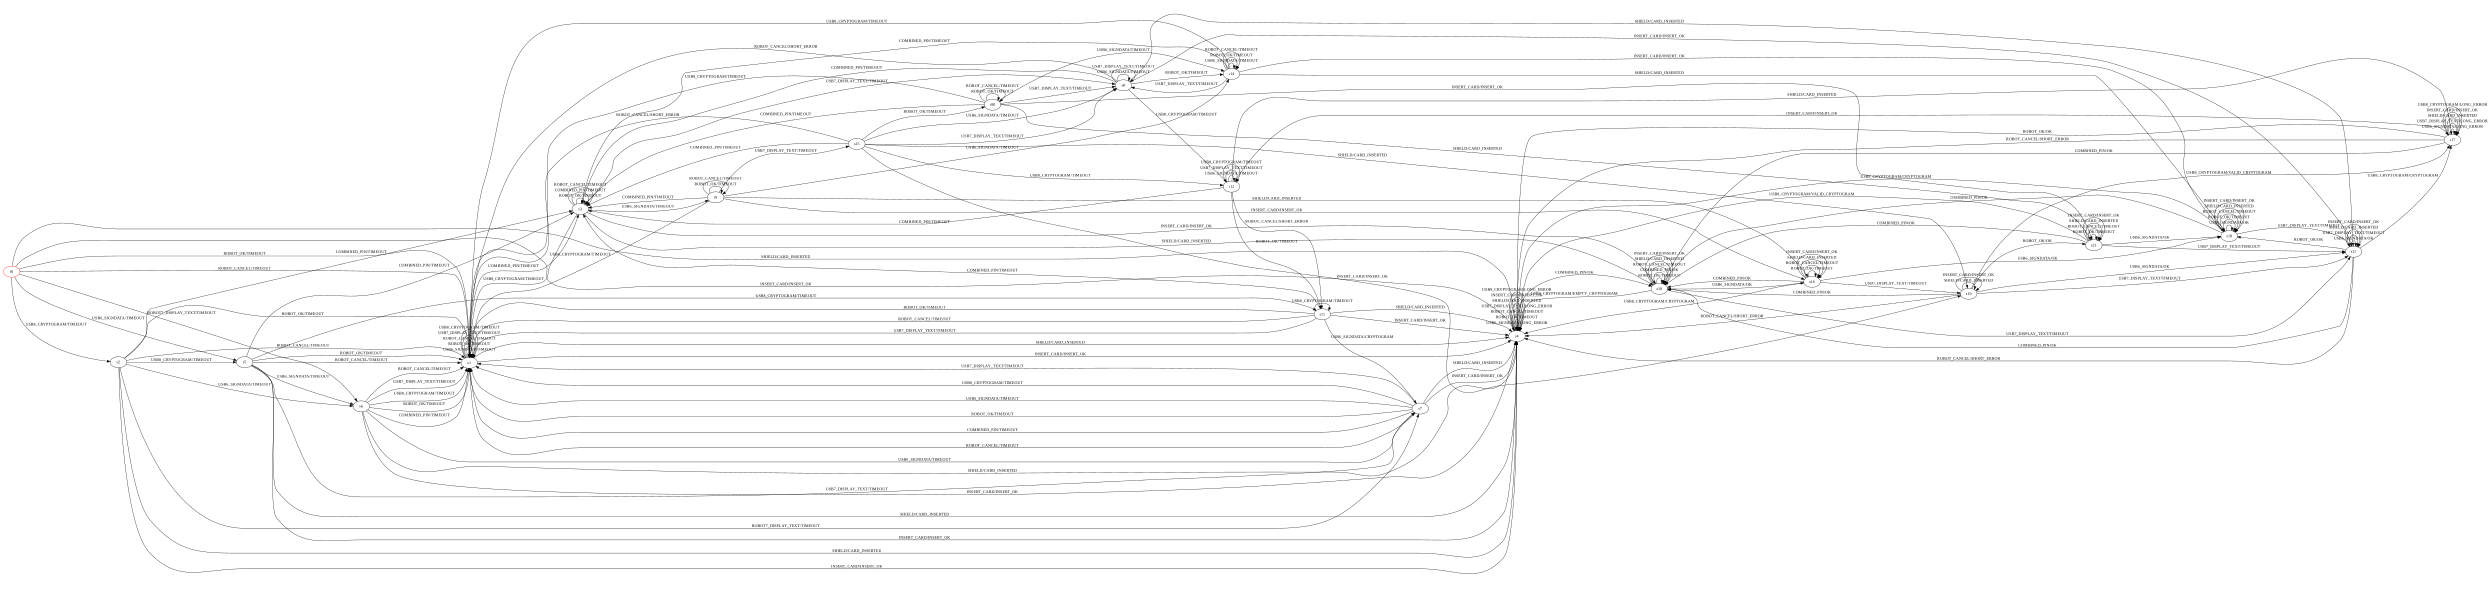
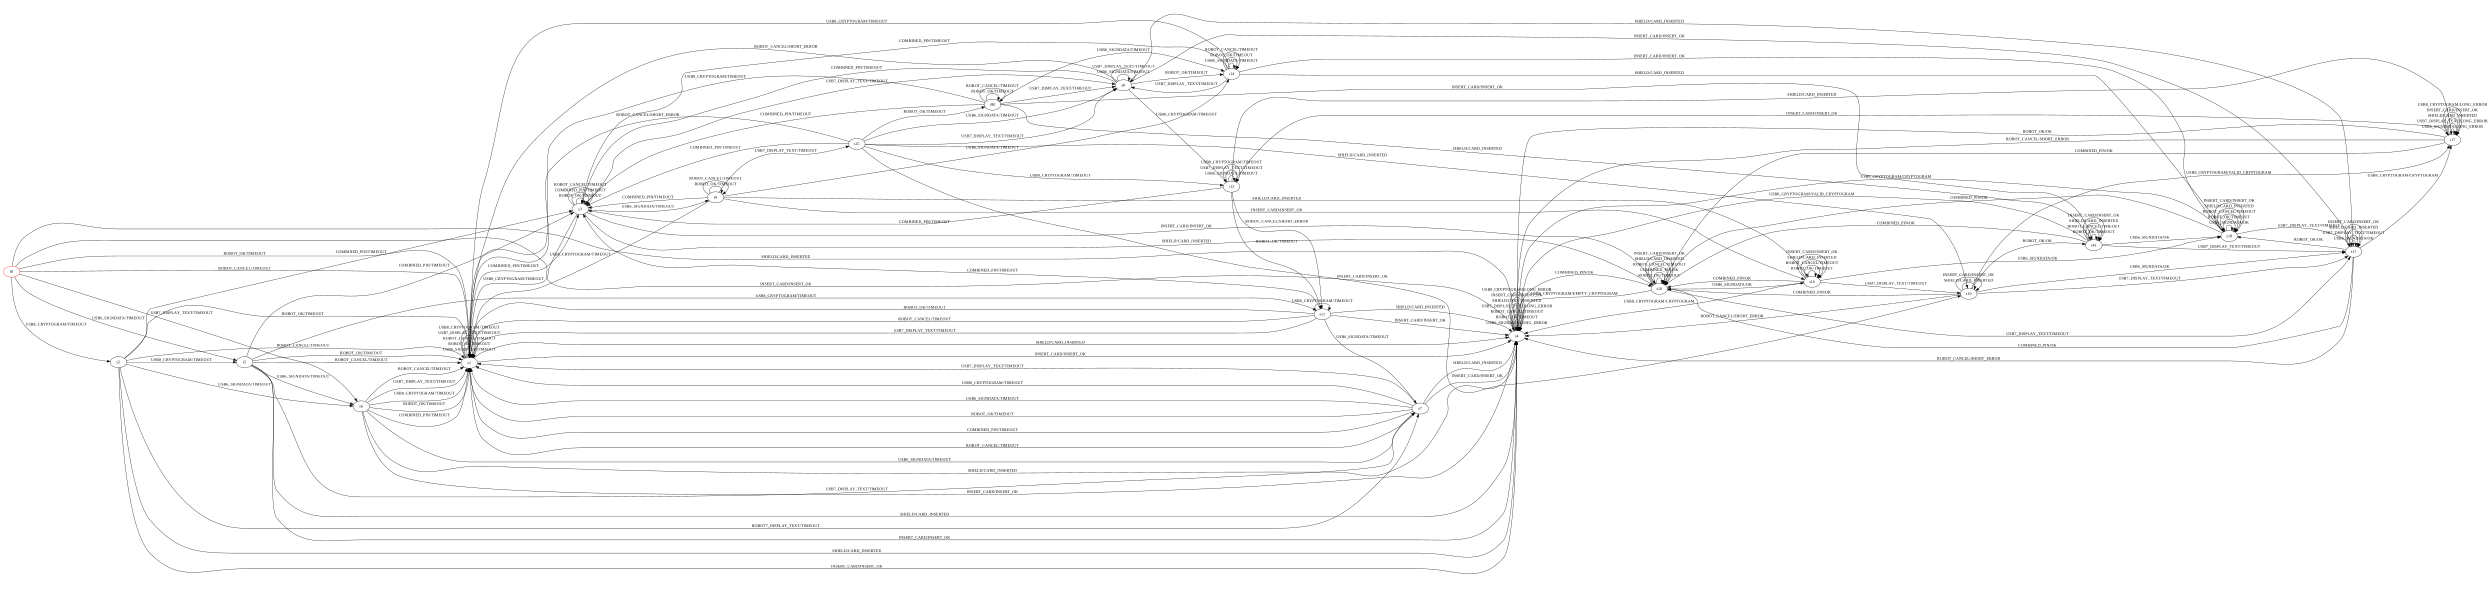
node "s21": label "s21" -> "s41"
edge "s0" -> "s6": label "ROBOT7_DISPLAY_TEXT/TIMEOUT" -> "USB7_DISPLAY_TEXT/TIMEOUT"
edge "s11" -> "s7": label "USB6_SIGNDATA/CRYPTOGRAM" -> "USB6_SIGNDATA/TIMEOUT"
